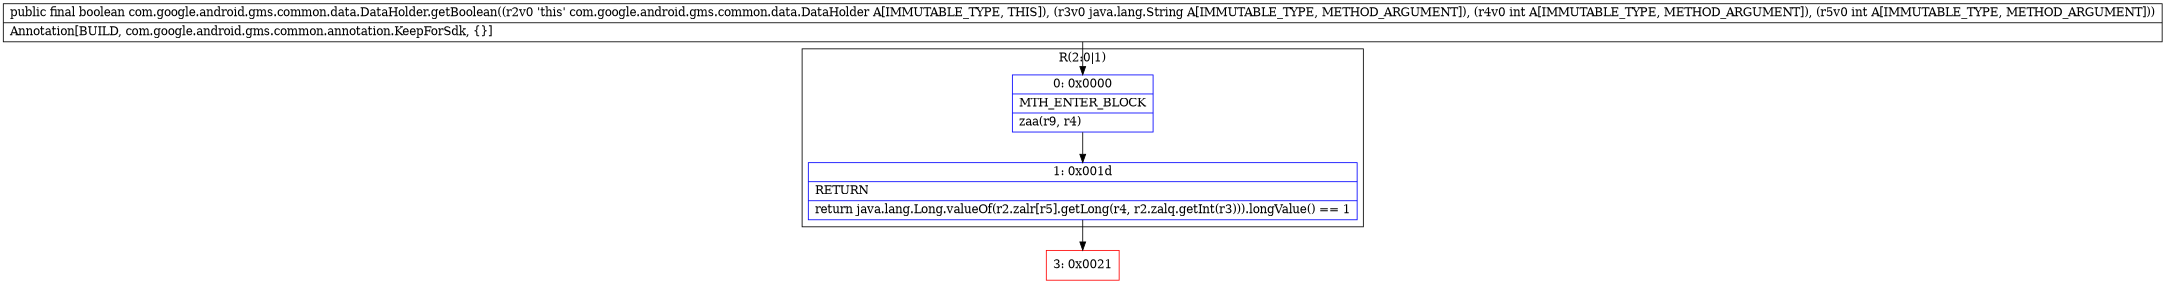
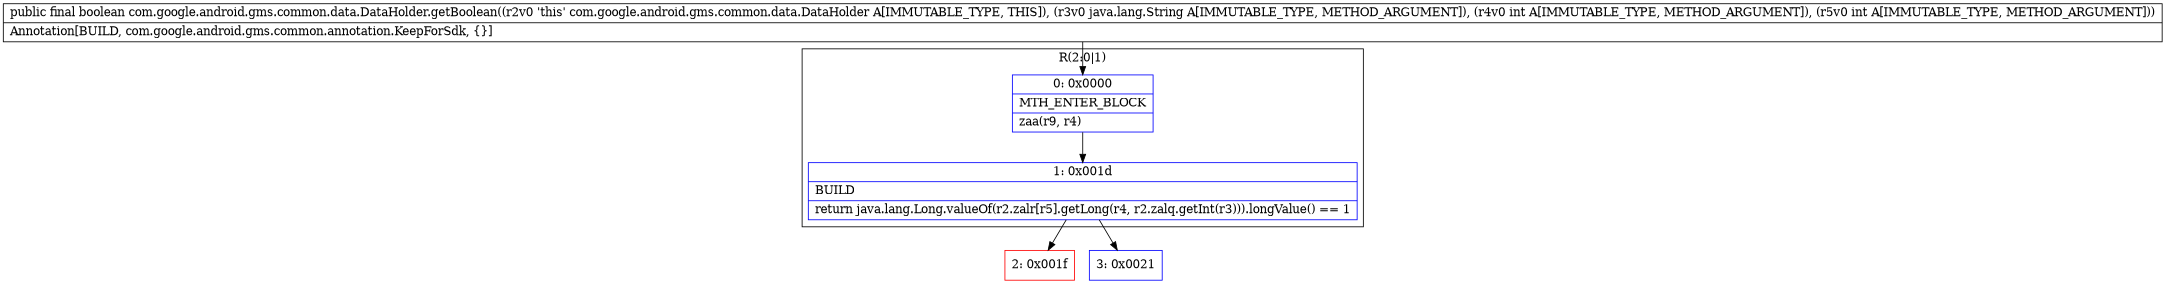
node "1: 0x001d": text "RETURN" -> "BUILD"
node "2: 0x001f": added
node "3: 0x0021": color red -> blue
